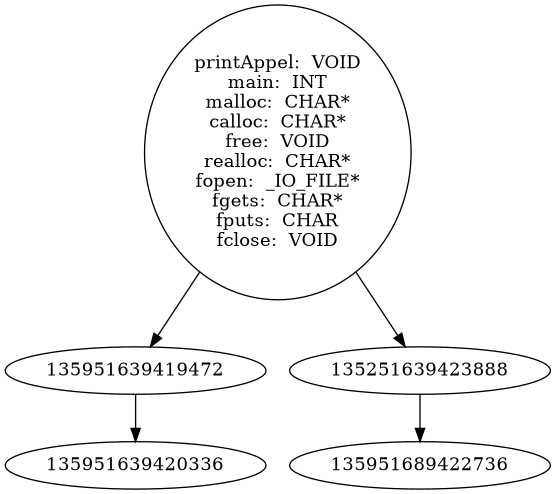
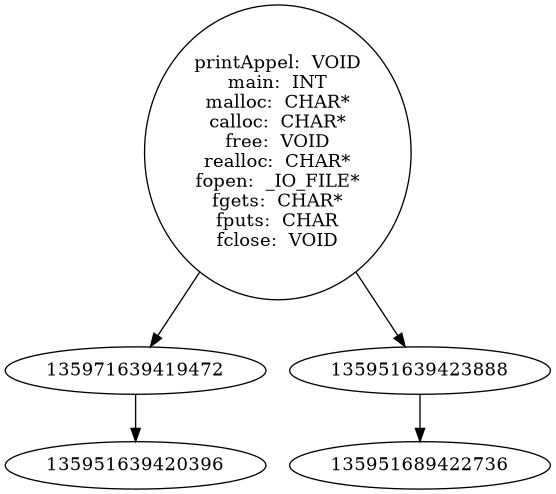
node "135951639419472": label "135951639419472" -> "135971639419472"
node "135251639423888": label "135251639423888" -> "135951639423888"
node "135951639420336": label "135951639420336" -> "135951639420396"
